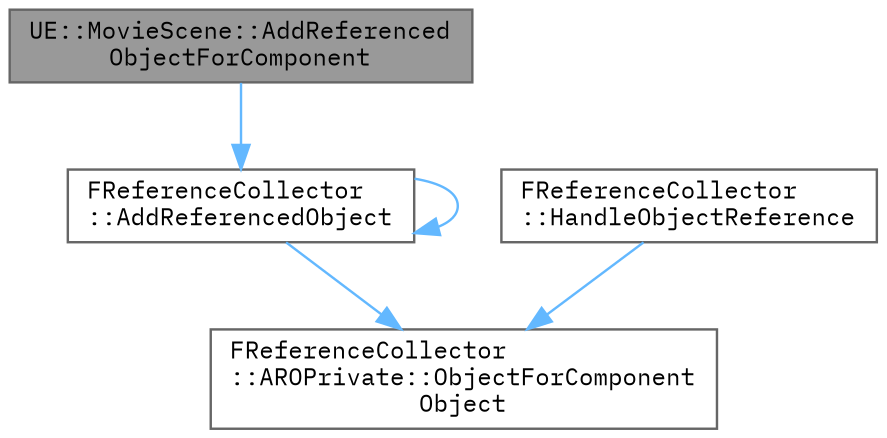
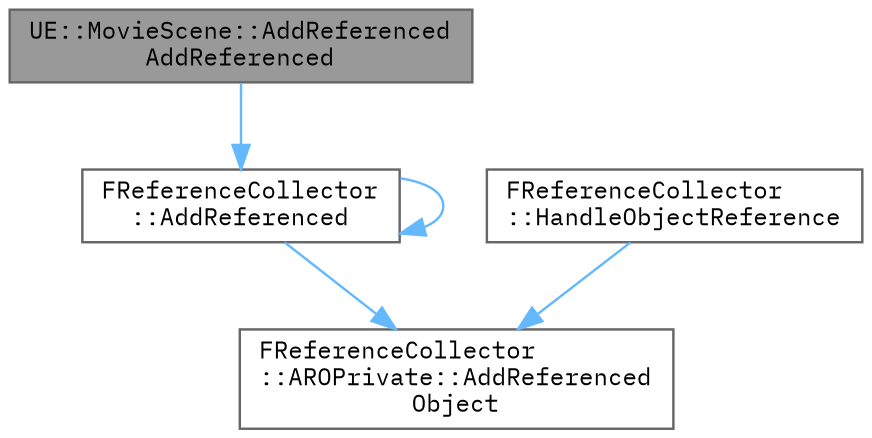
node "UE::MovieScene::AddReferenced ObjectForComponent": label "UE::MovieScene::AddReferenced ObjectForComponent" -> "UE::MovieScene::AddReferenced AddReferenced"
node "FReferenceCollector ::AddReferencedObject": label "FReferenceCollector ::AddReferencedObject" -> "FReferenceCollector ::AddReferenced"
node "FReferenceCollector ::AROPrivate::ObjectForComponent Object": label "FReferenceCollector ::AROPrivate::ObjectForComponent Object" -> "FReferenceCollector ::AROPrivate::AddReferenced Object"
